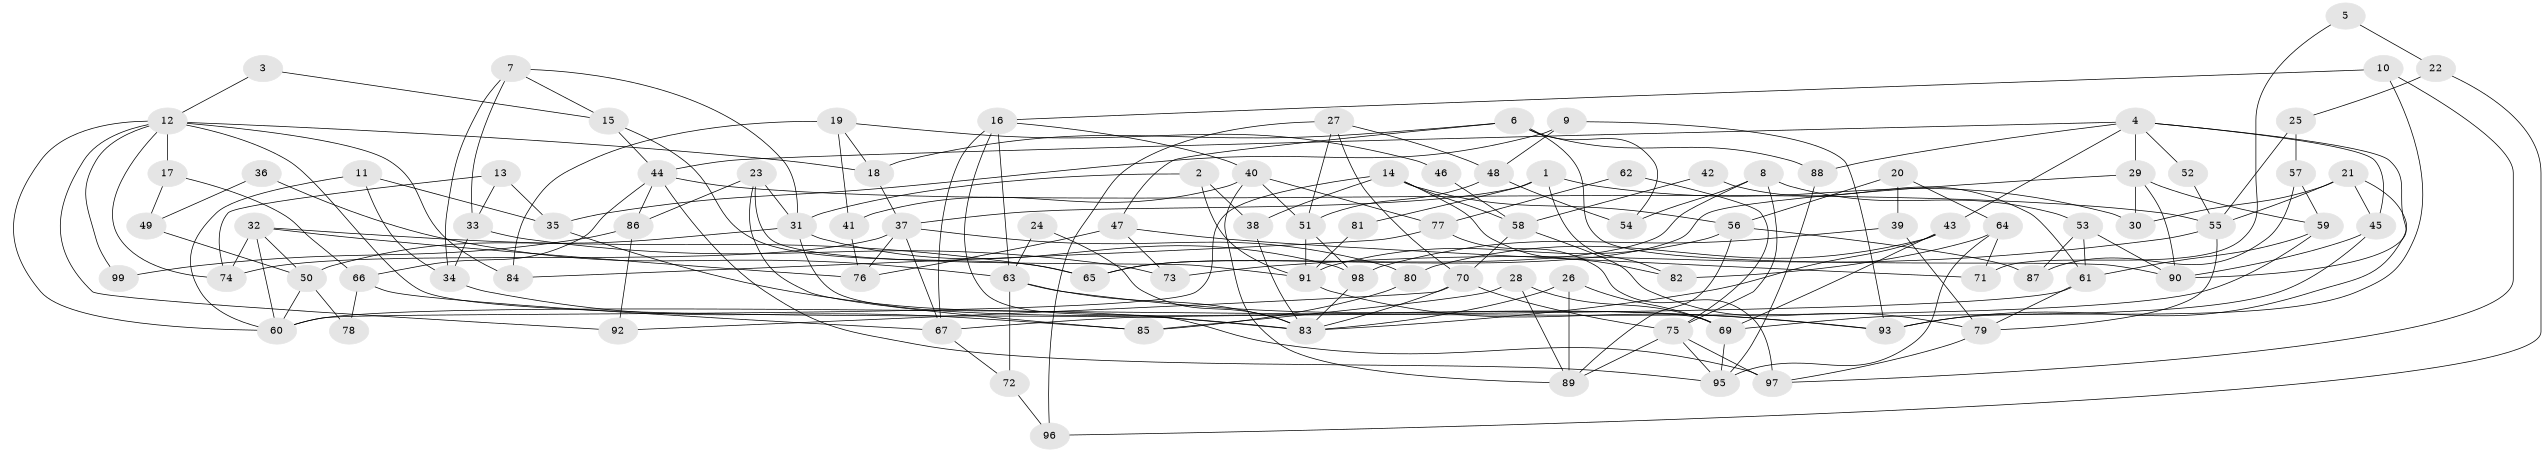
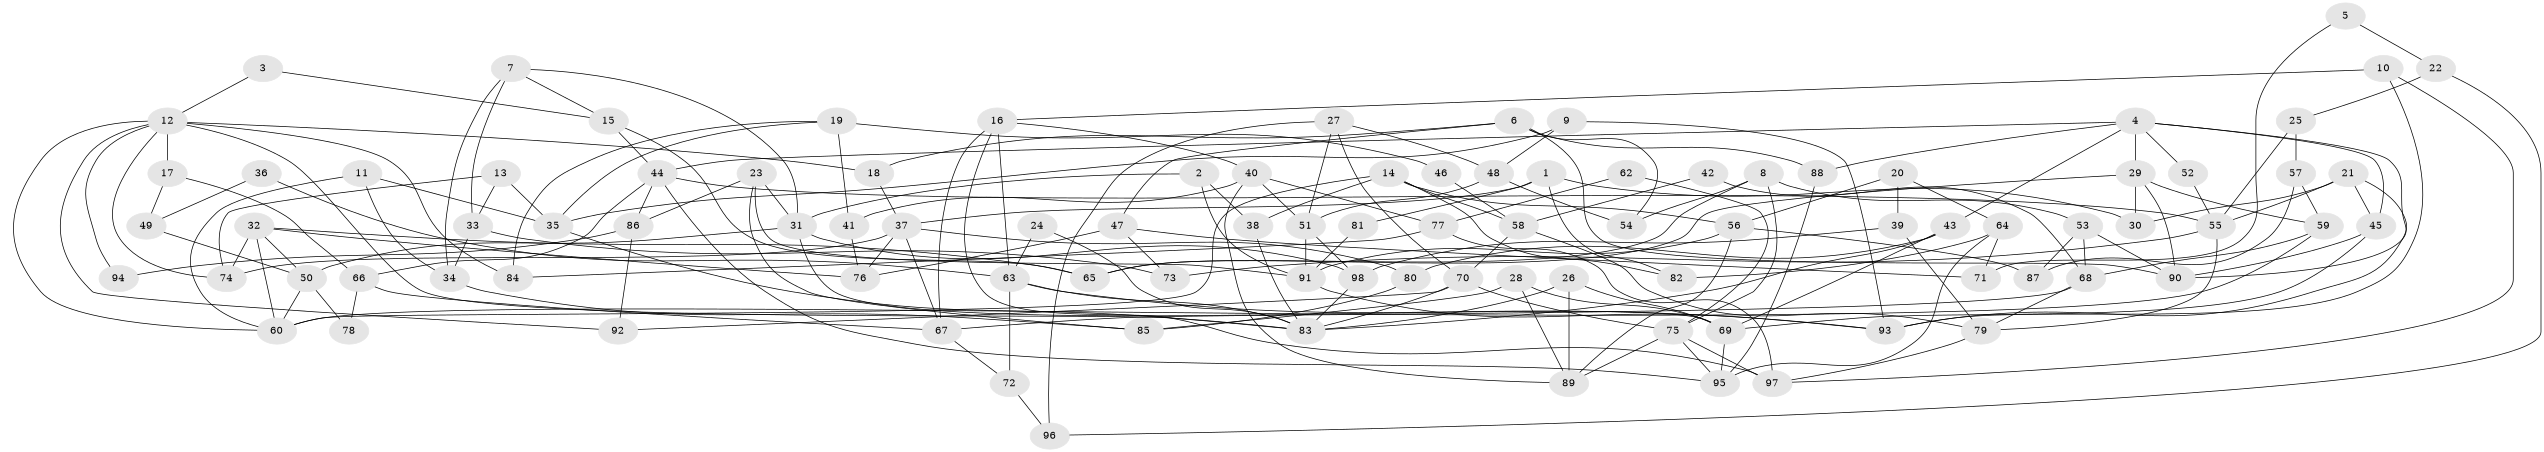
edge "19" -- "18": now "19" -- "35"
node "99": label "99" -> "94"
node "61": label "61" -> "68"
